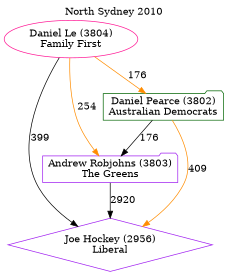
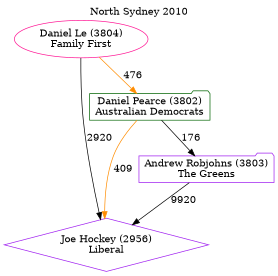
edge "Daniel Le (3804) Family First" -> "Daniel Pearce (3802) Australian Democrats": label "176" -> "476"
edge "Daniel Le (3804) Family First" -> "Andrew Robjohns (3803) The Greens": removed, label "254"
edge "Daniel Le (3804) Family First" -> "Joe Hockey (2956) Liberal": label "399" -> "2920"
edge "Andrew Robjohns (3803) The Greens" -> "Joe Hockey (2956) Liberal": label "2920" -> "9920"
